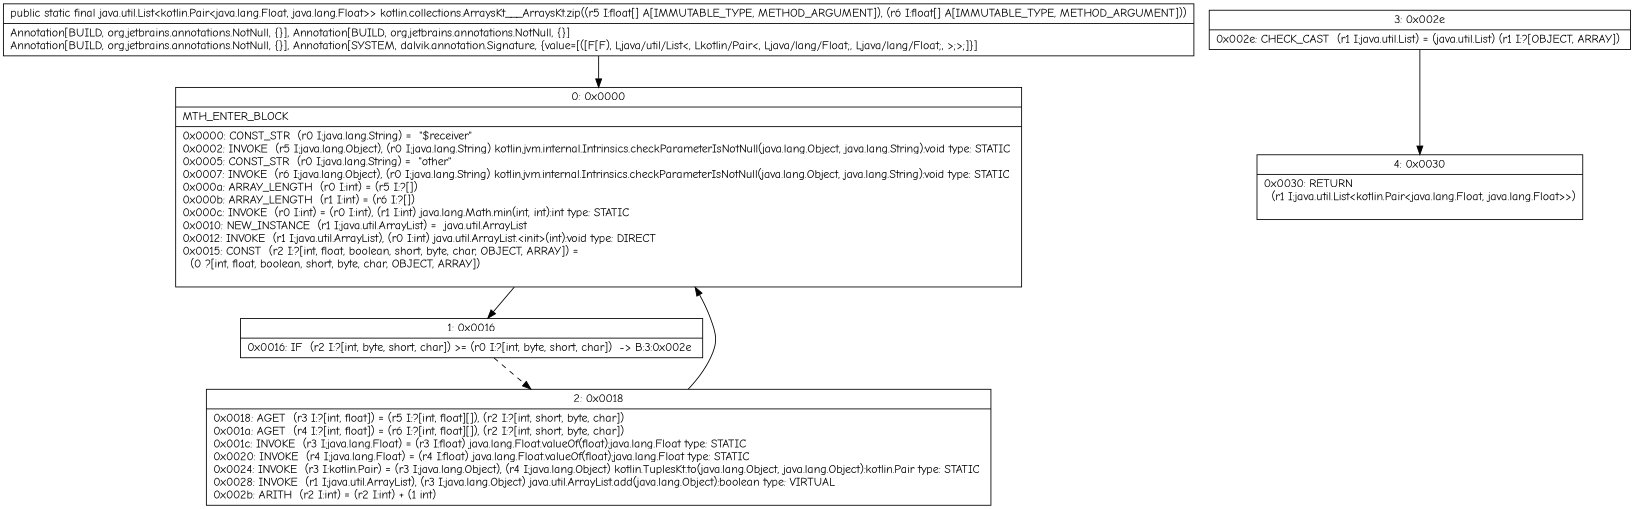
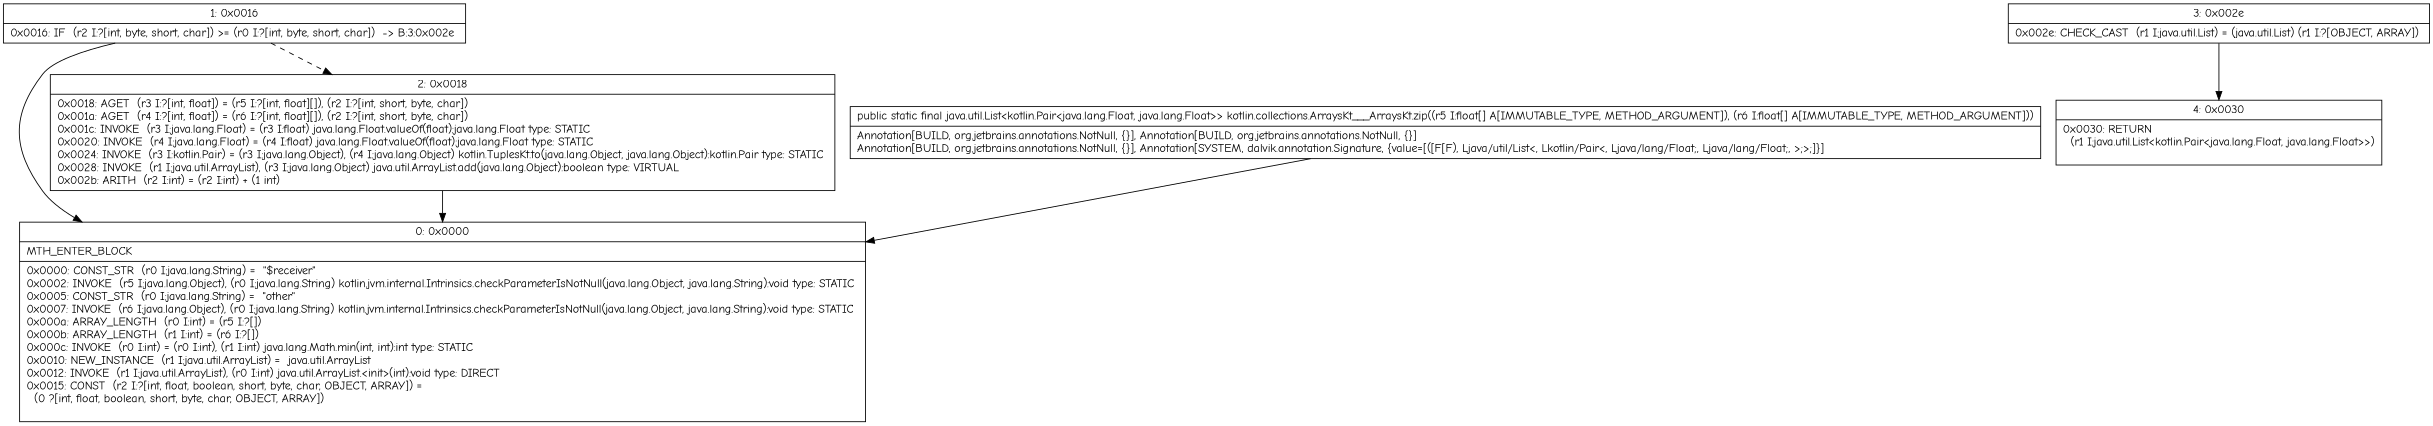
edge "0: 0x0000" -> "1: 0x0016": reversed
